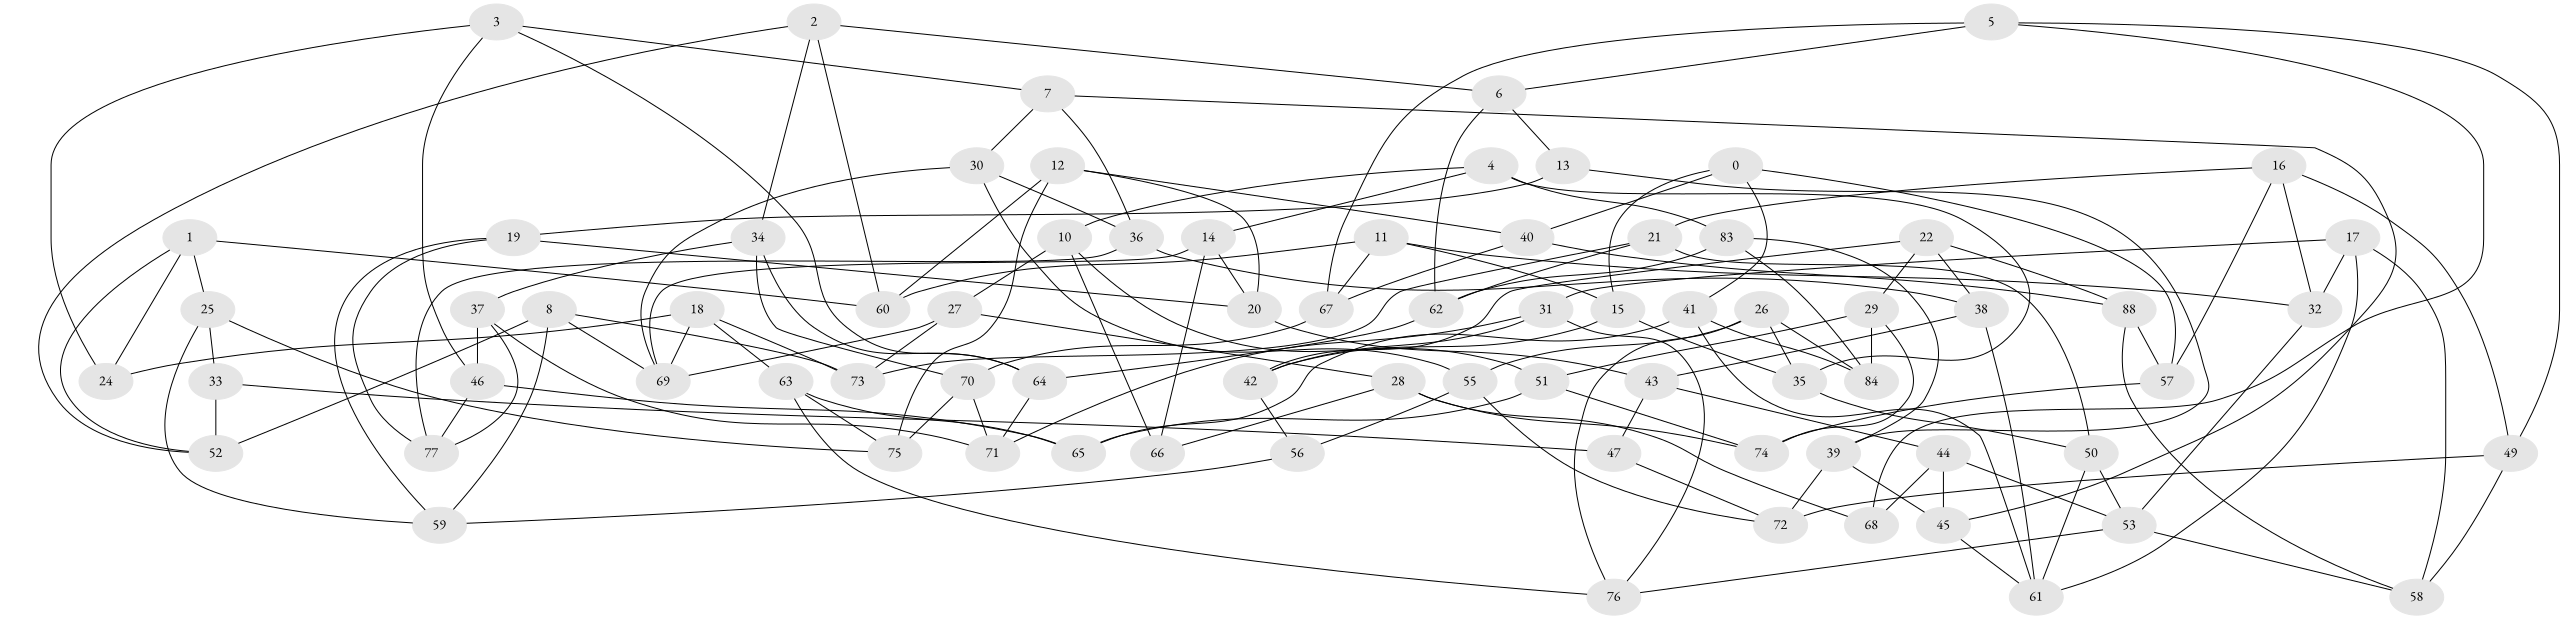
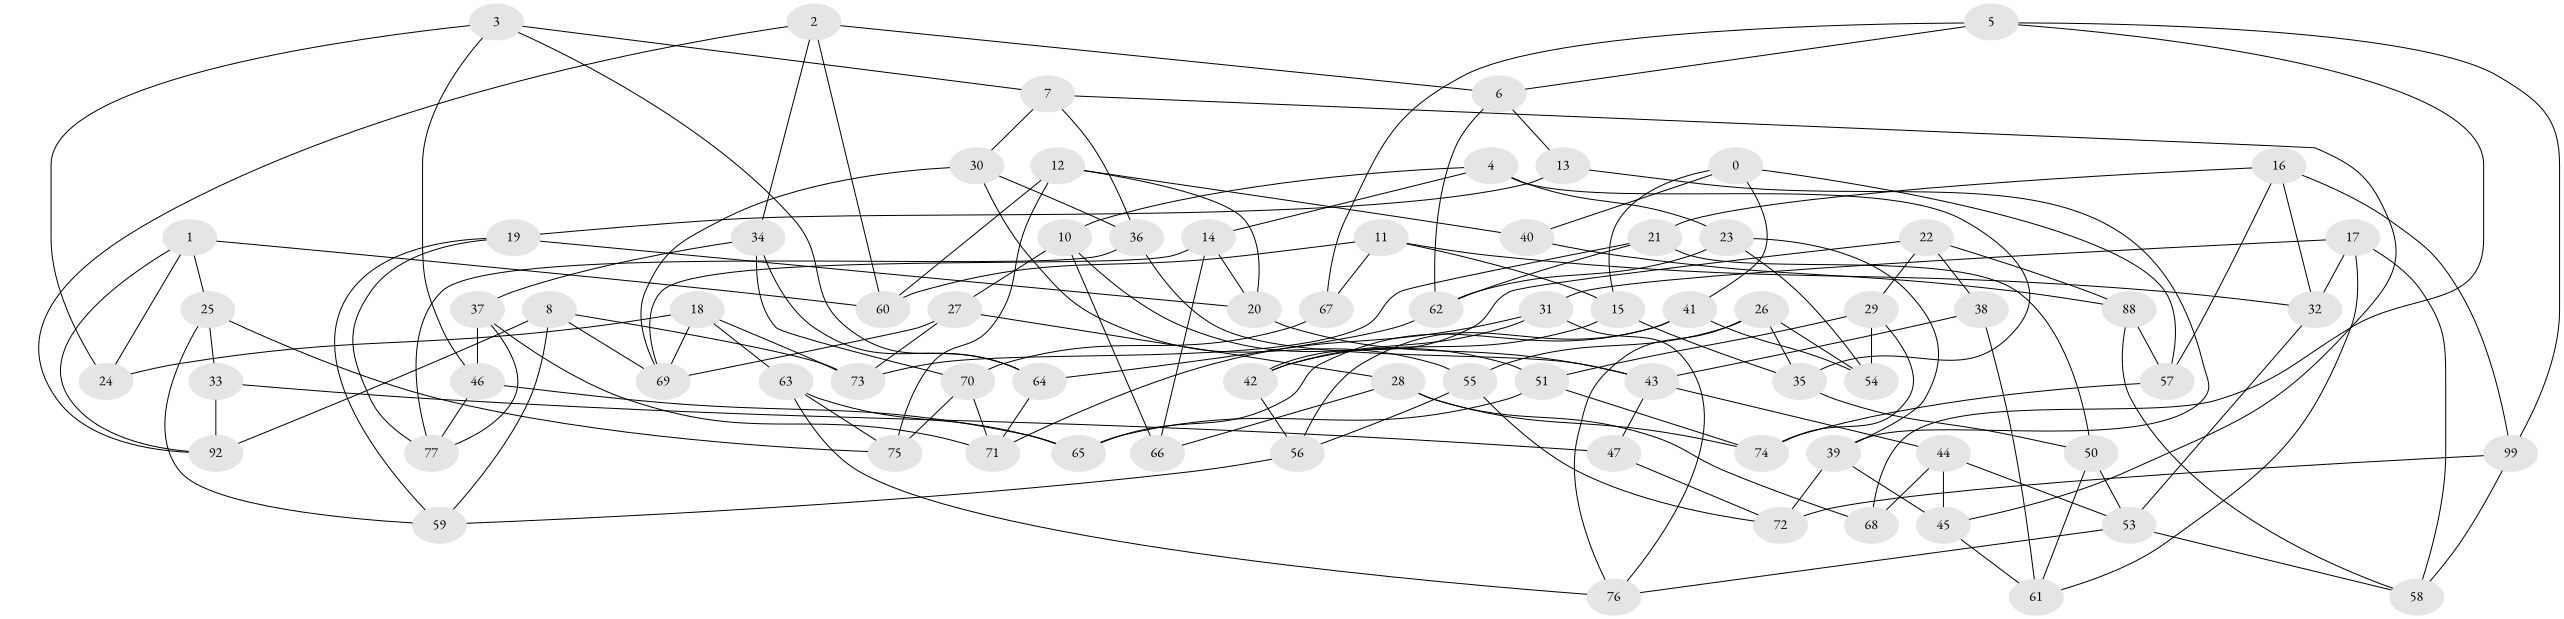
node "83": label "83" -> "23"
edge "40" -- "67": removed
edge "36" -- "38": now "36" -- "43"
node "84": label "84" -> "54"
edge "41" -- "61": now "41" -- "56"
node "52": label "52" -> "92"
node "49": label "49" -> "99"
